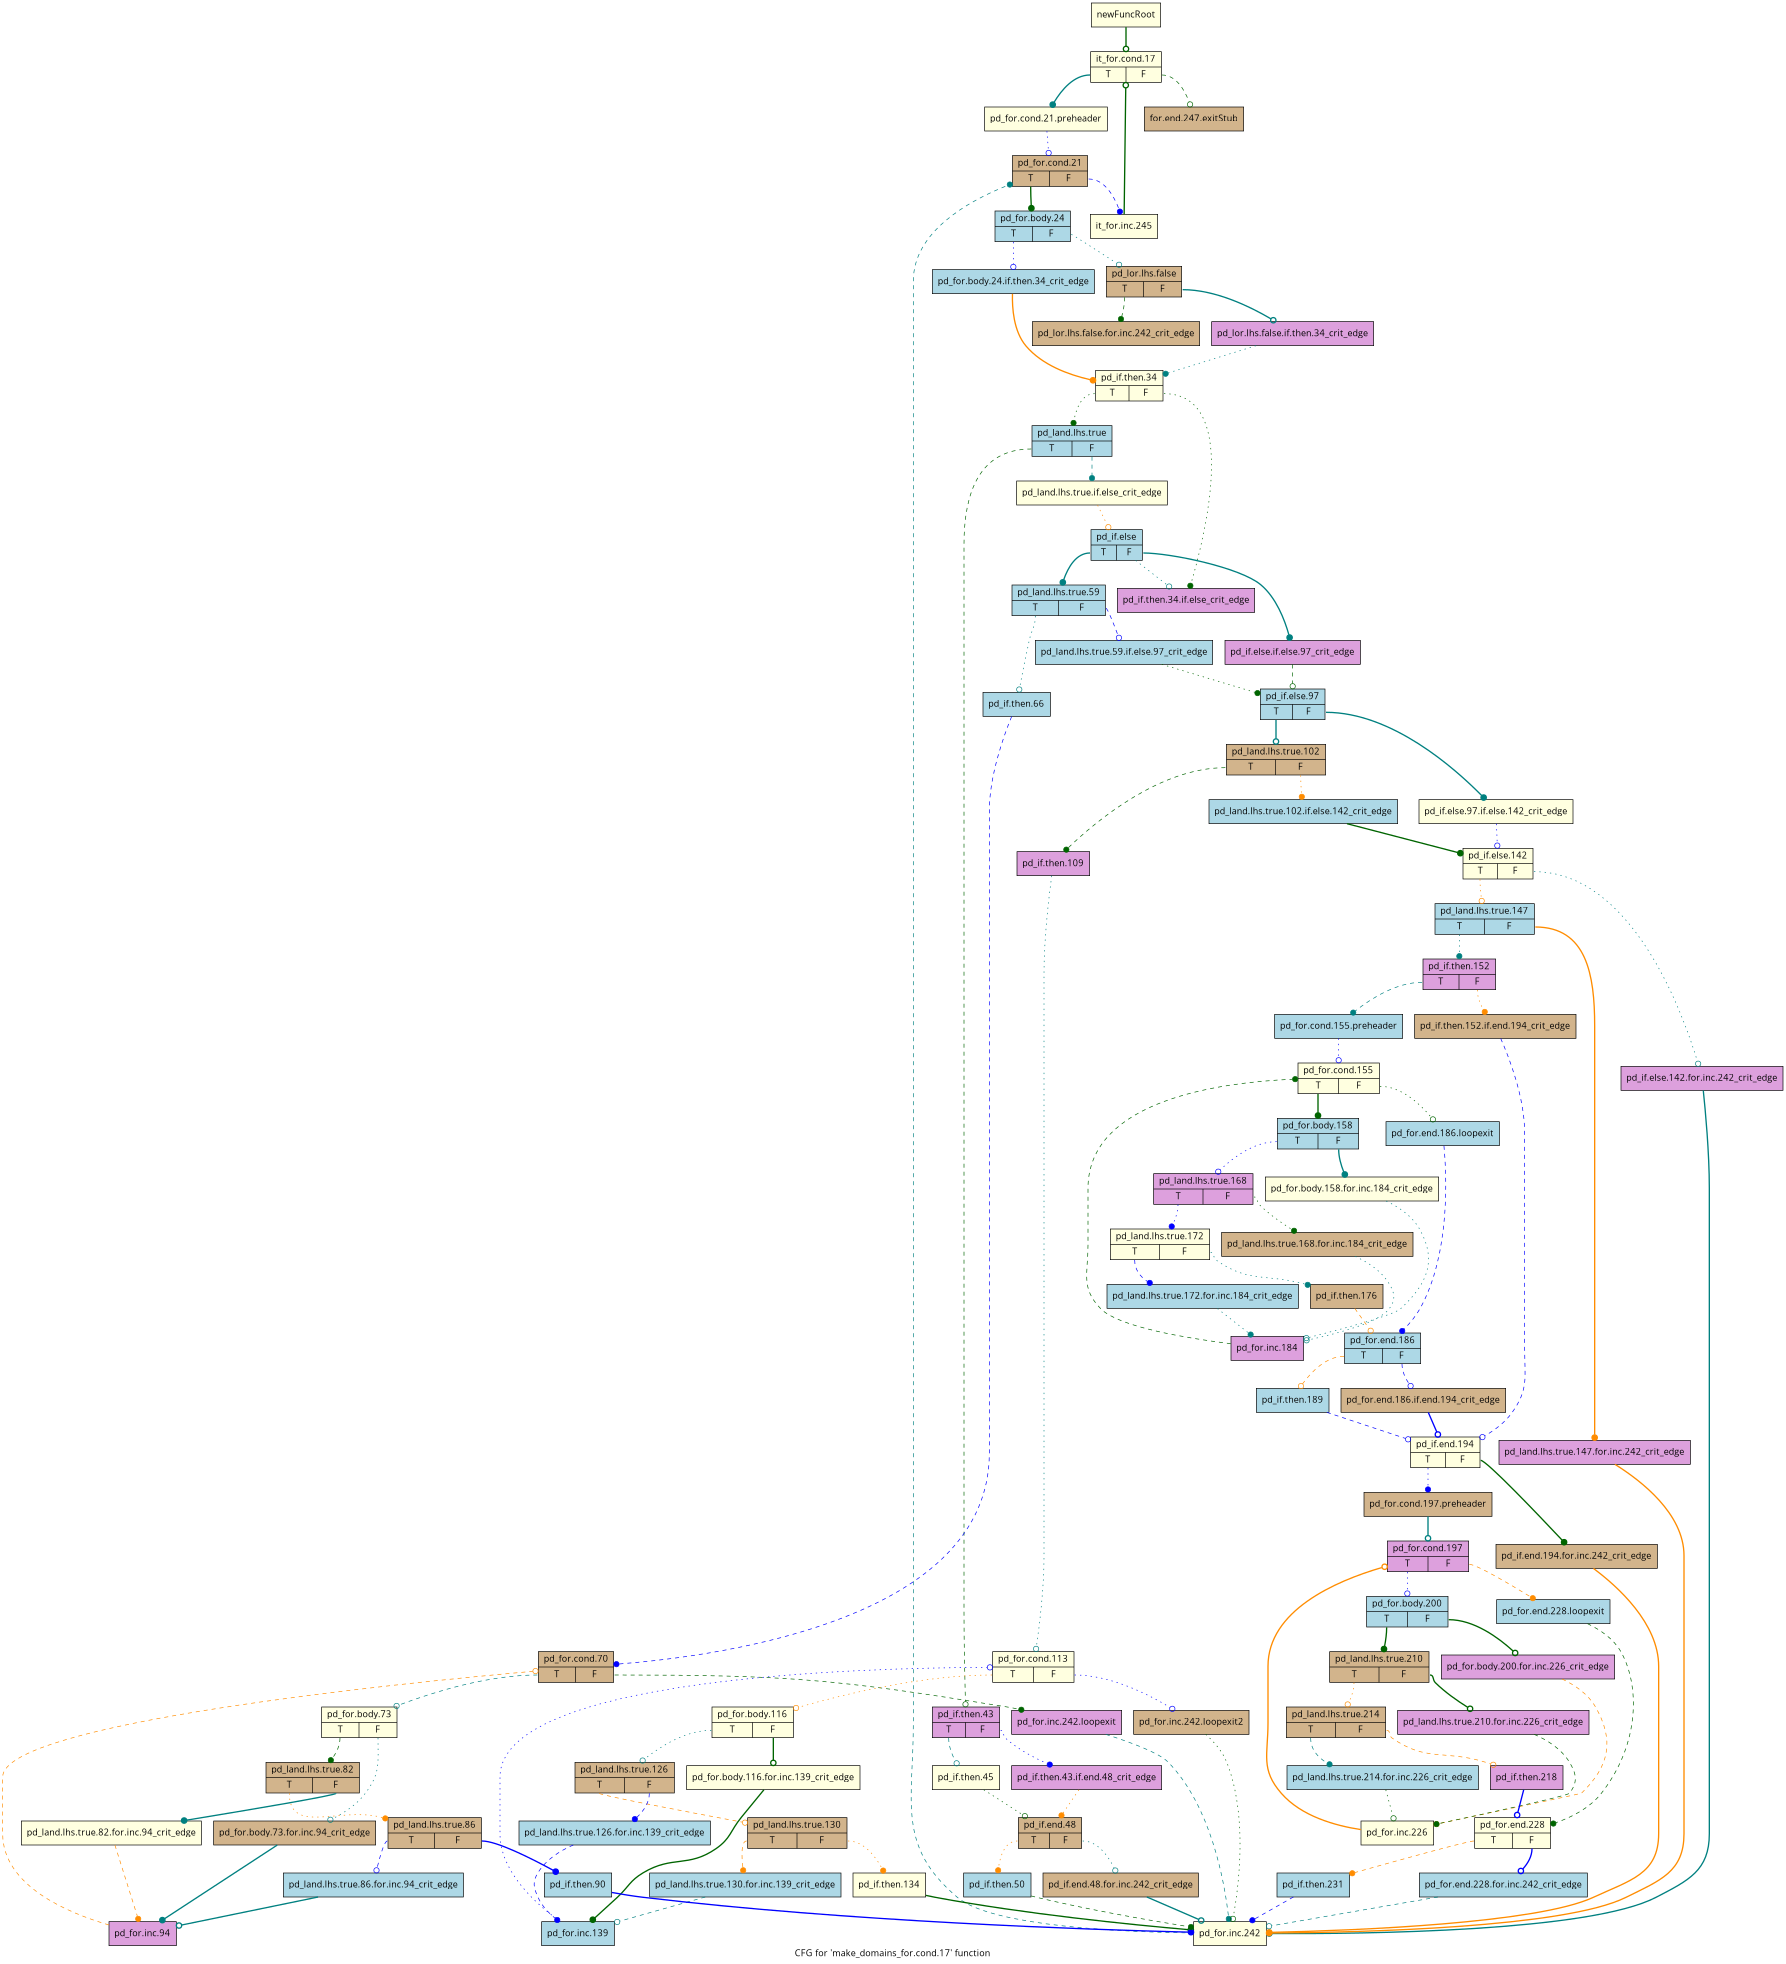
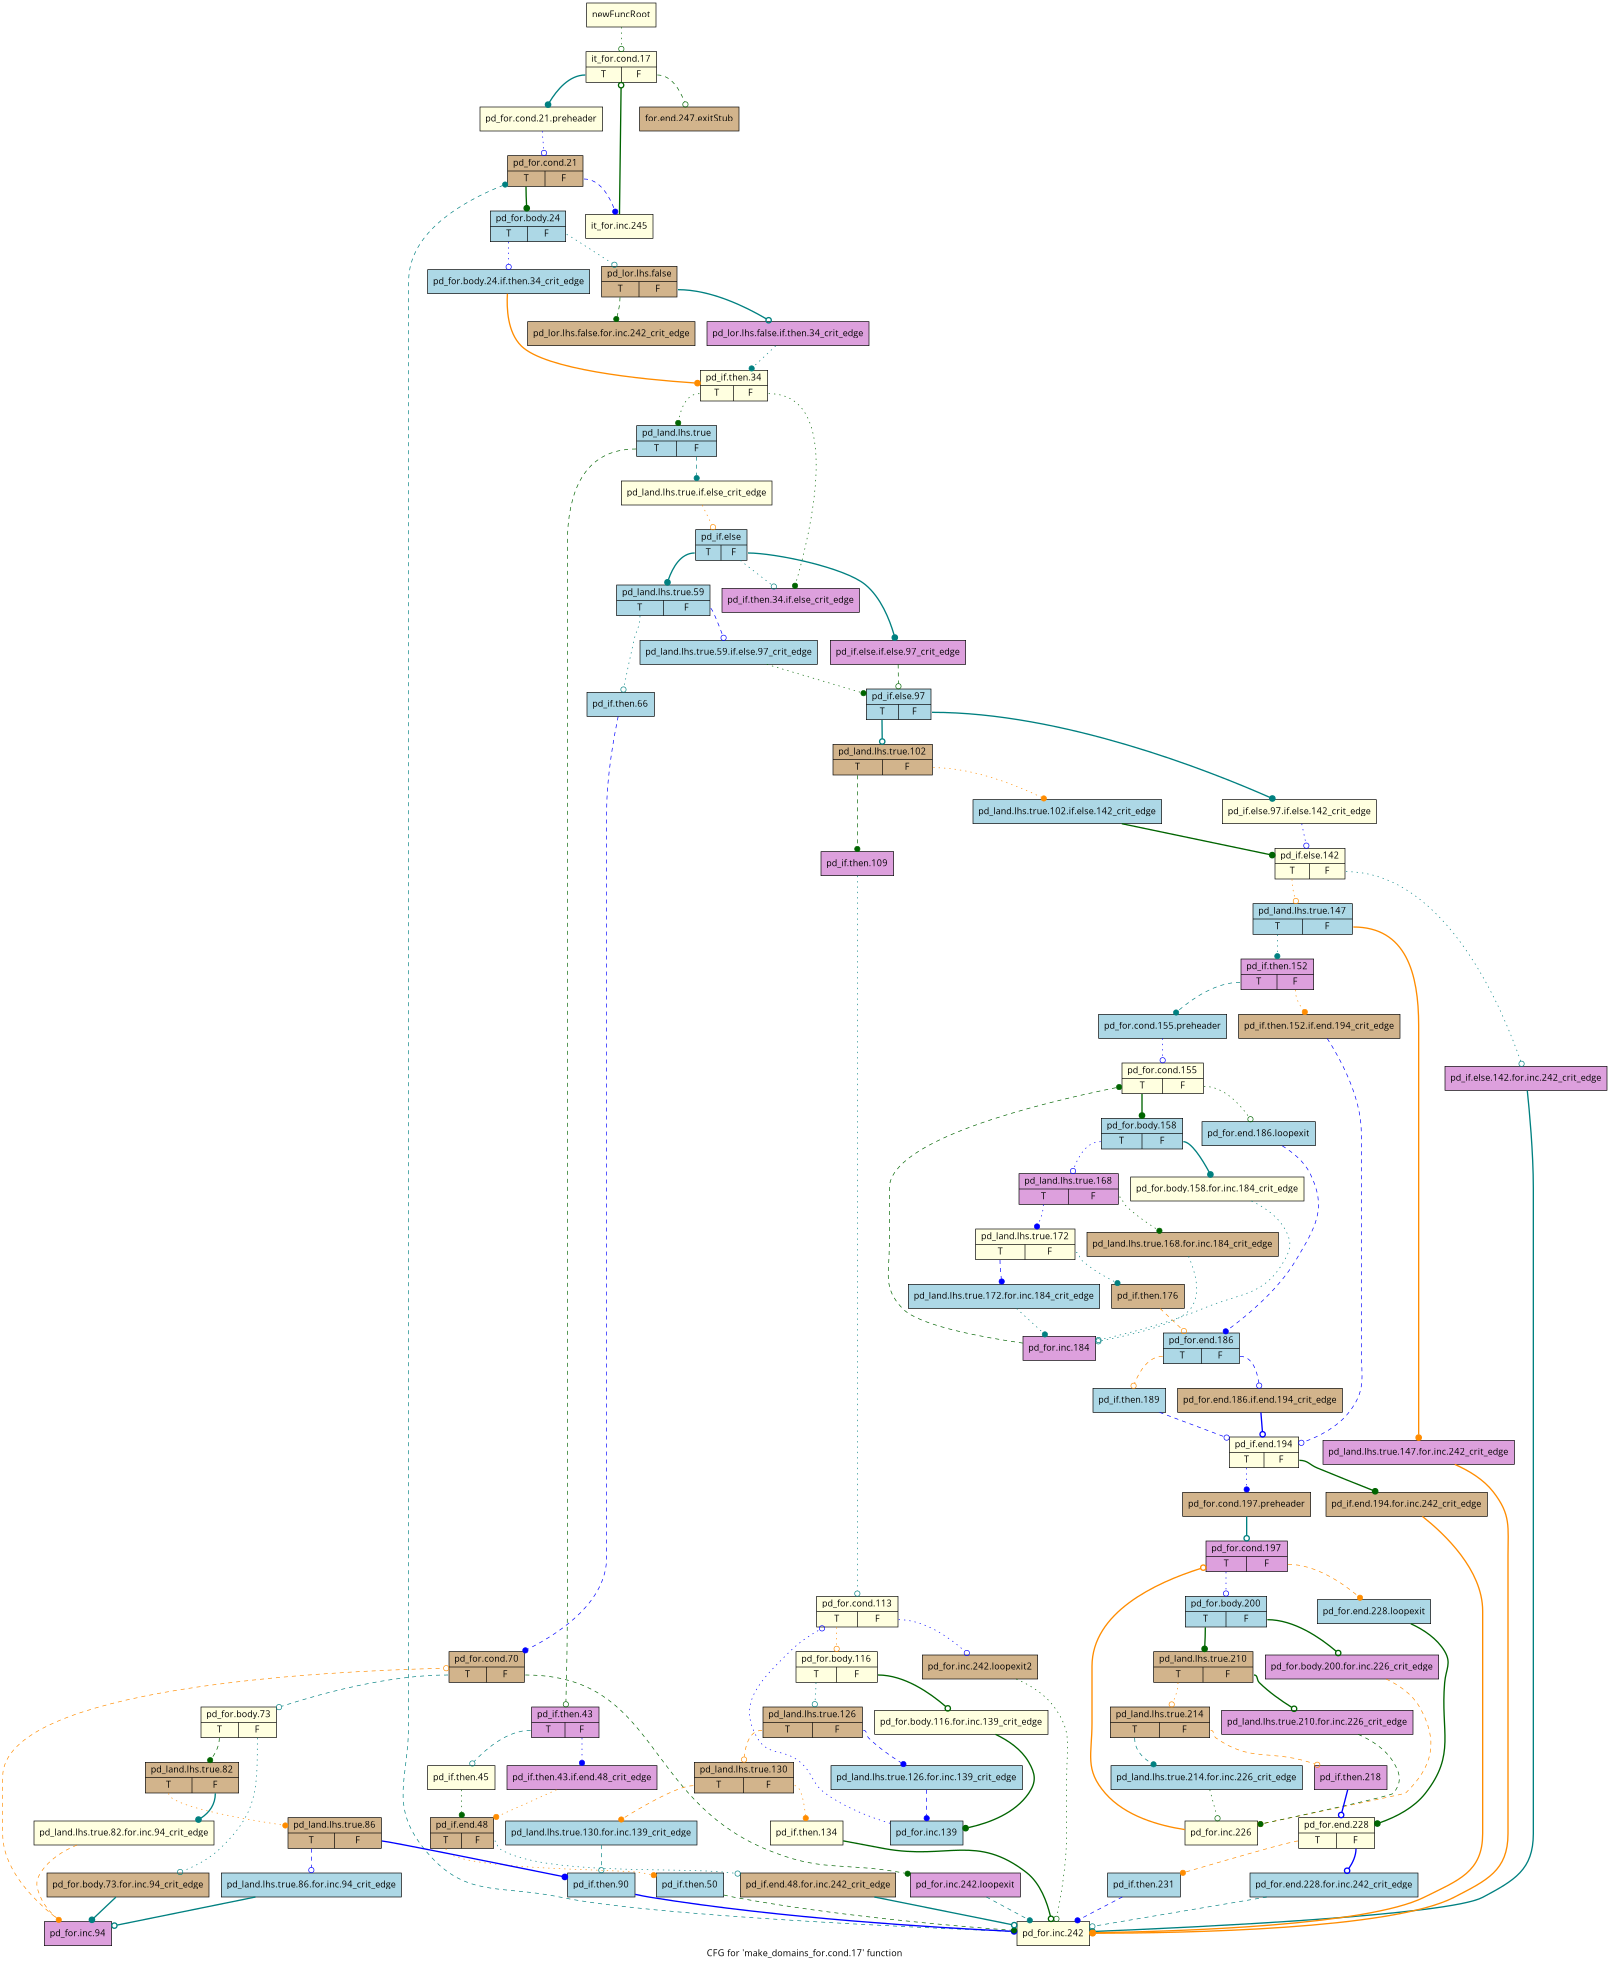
edge "newFuncRoot" -> "it_for.cond.17": style bold -> dotted
edge "pd_for.end.228.loopexit" -> "pd_for.end.228": style dashed -> bold
edge "pd_if.then.45" -> "pd_if.end.48": arrowhead odot -> dot
edge "pd_land.lhs.true.130.for.inc.139_crit_edge" -> "pd_for.inc.139": now "pd_land.lhs.true.130.for.inc.139_crit_edge" -> "pd_if.then.90"
